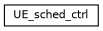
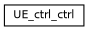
node "UE_sched_ctrl": label "UE_sched_ctrl" -> "UE_ctrl_ctrl"
